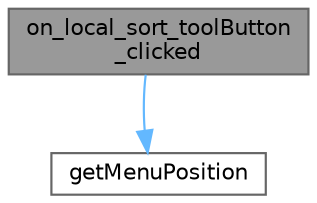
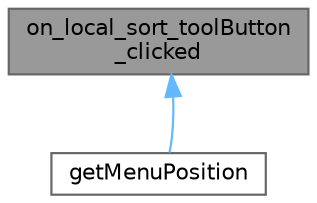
edge "on_local_sort_toolButton _clicked" -> "getMenuPosition": reversed
